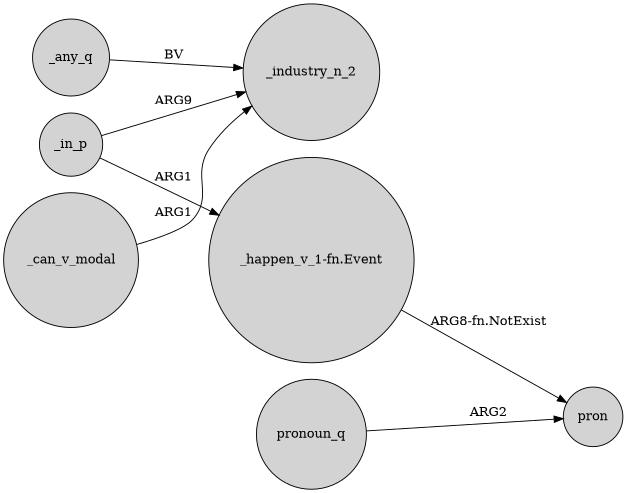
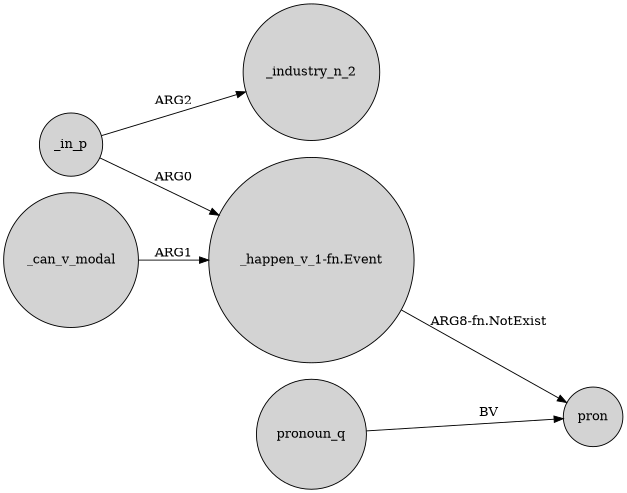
node "_any_q": removed
edge "_in_p" -> "_industry_n_2": label "ARG9" -> "ARG2"
edge "_in_p" -> "_happen_v_1-fn.Event": label "ARG1" -> "ARG0"
edge "_can_v_modal" -> "_industry_n_2": now "_can_v_modal" -> "_happen_v_1-fn.Event"
edge "pronoun_q" -> "pron": label "ARG2" -> "BV"
